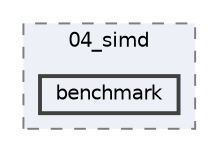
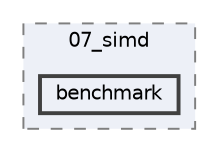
cluster "04_simd": label "04_simd" -> "07_simd"
